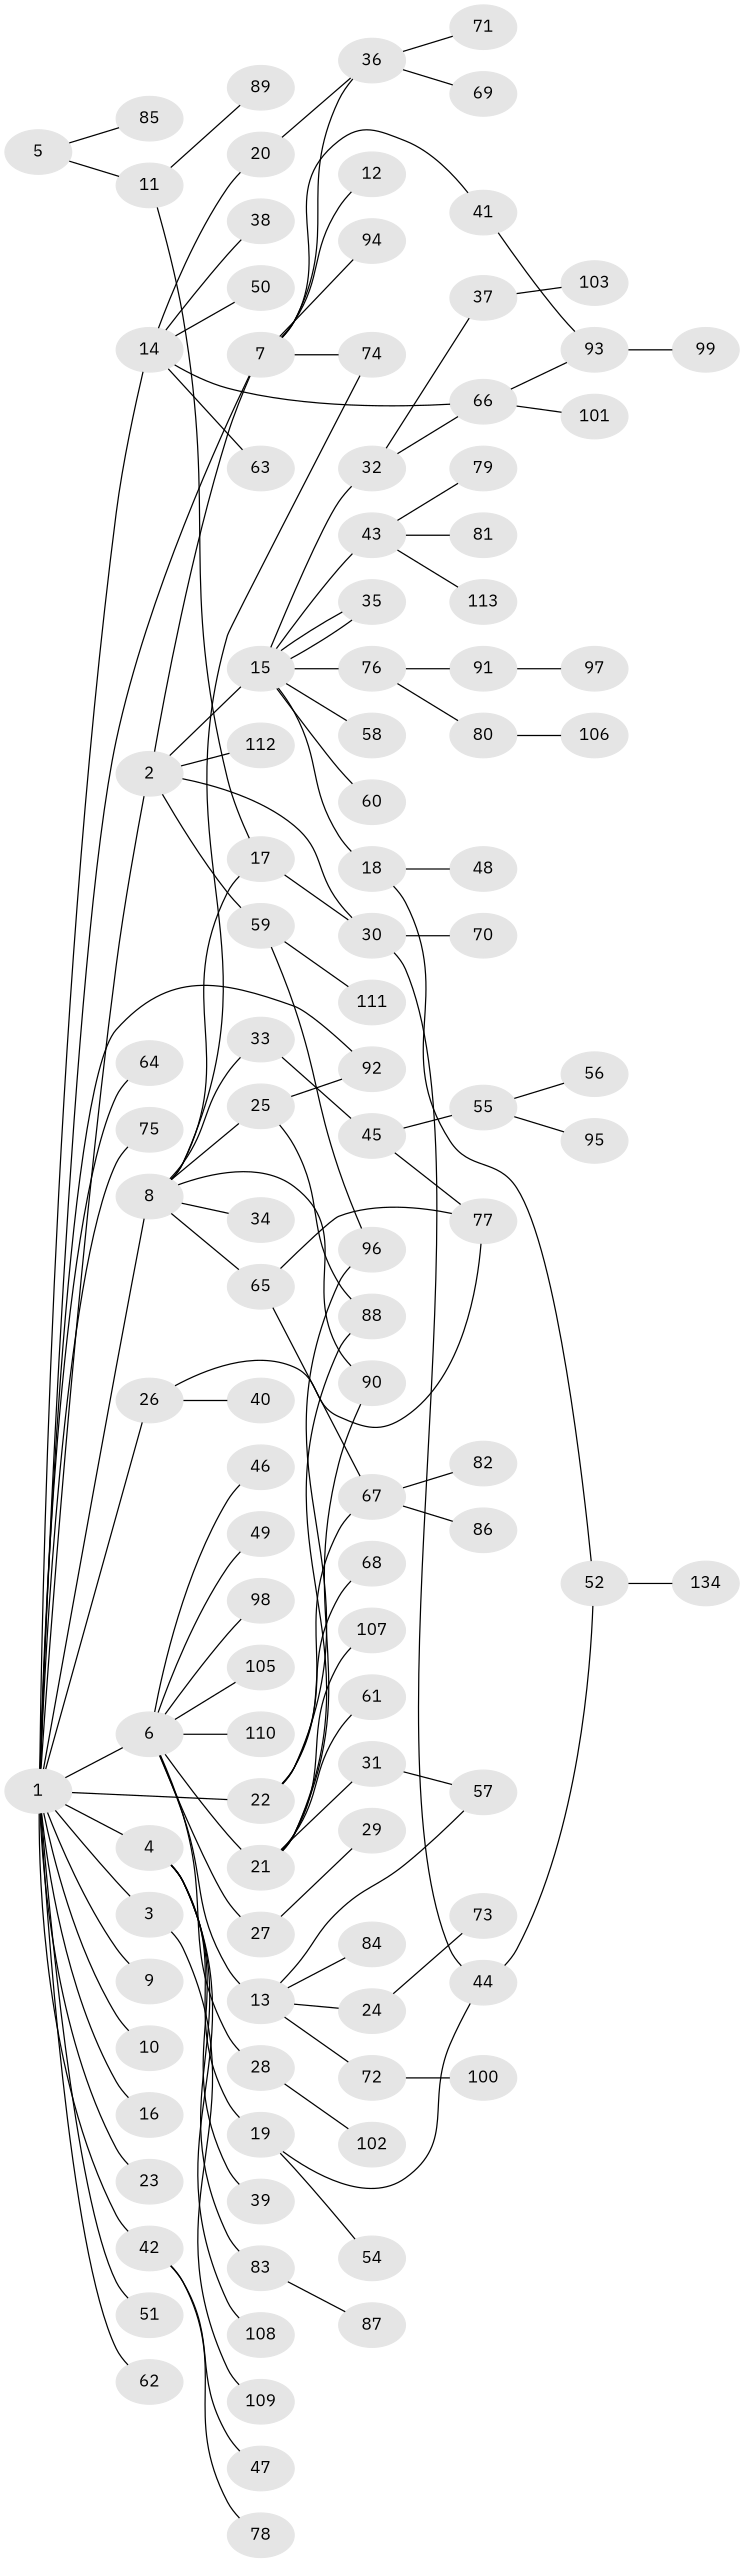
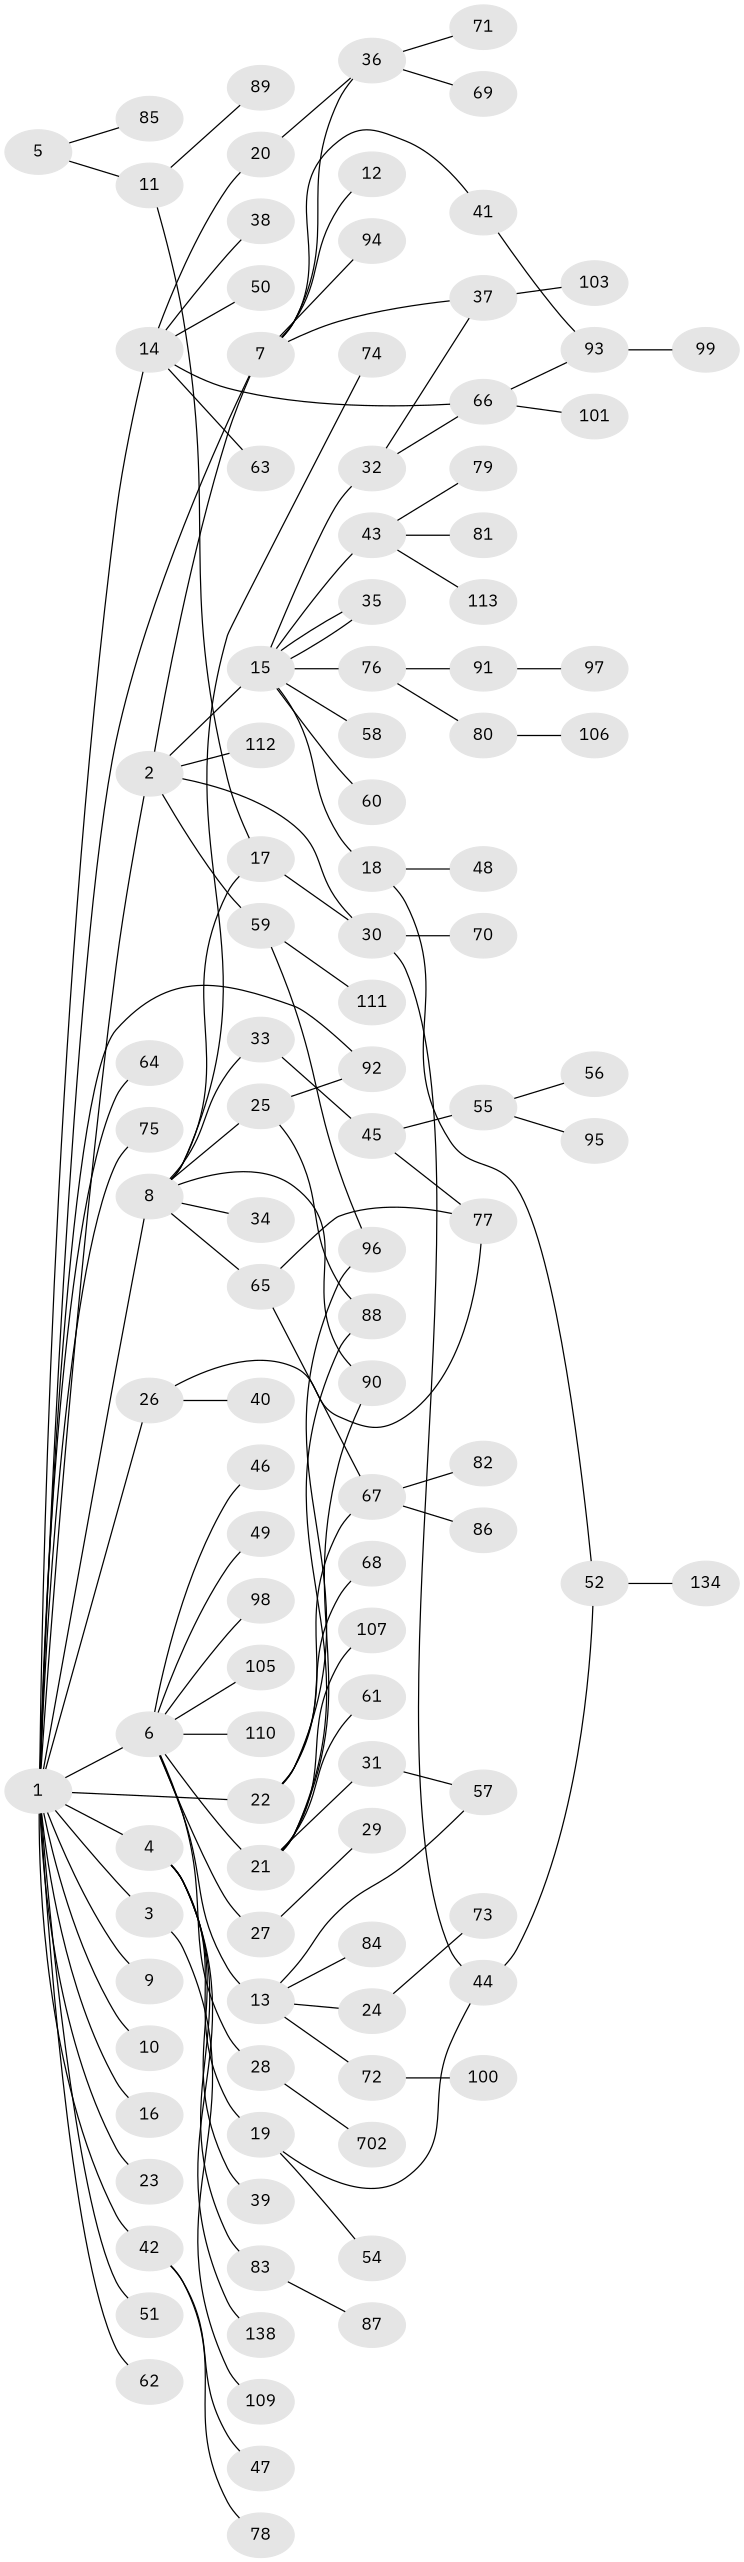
edge "7" -- "74": now "7" -- "37"
node "102": label "102" -> "702"
node "108": label "108" -> "138"
